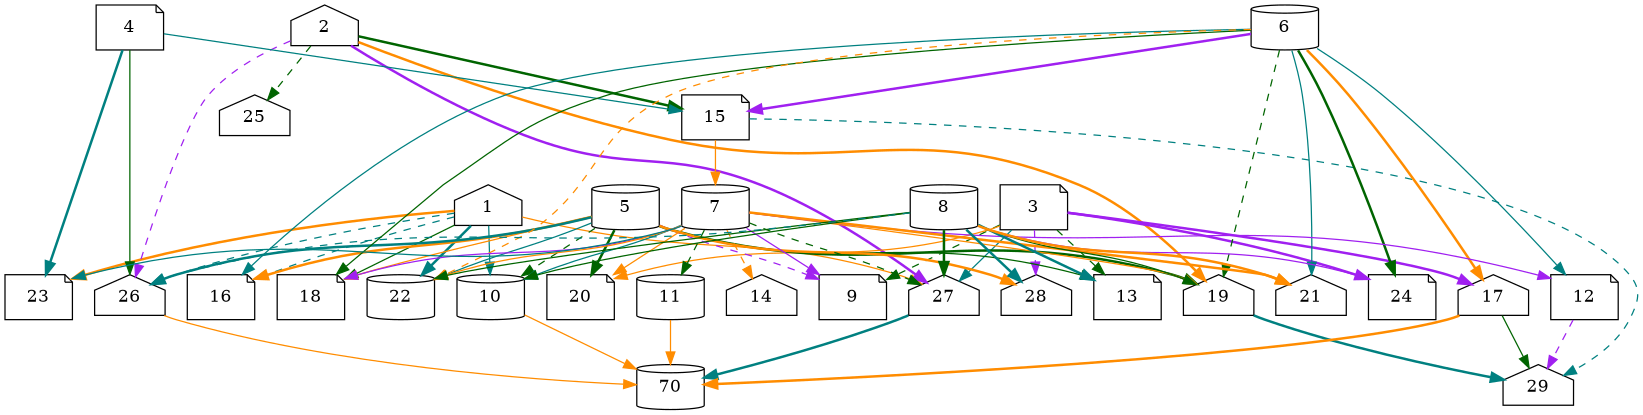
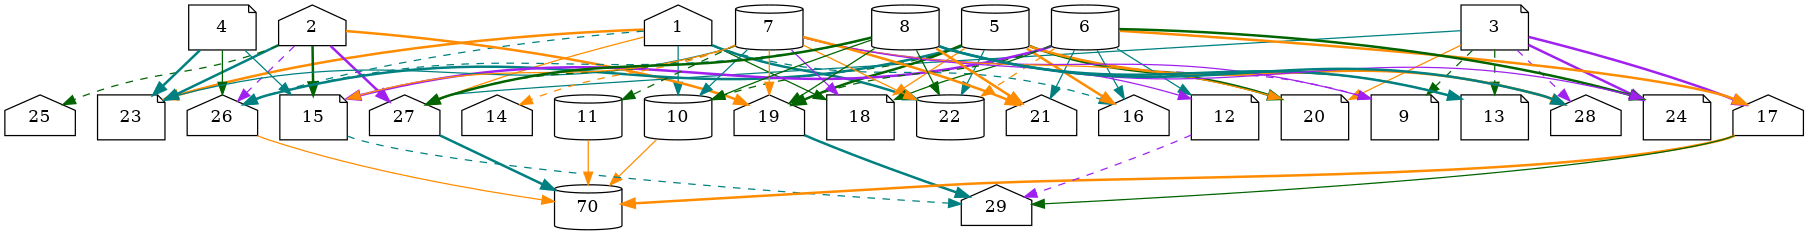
edge "2" -> "23": added
edge "15" -> "7": reversed
node "16": shape note -> house
